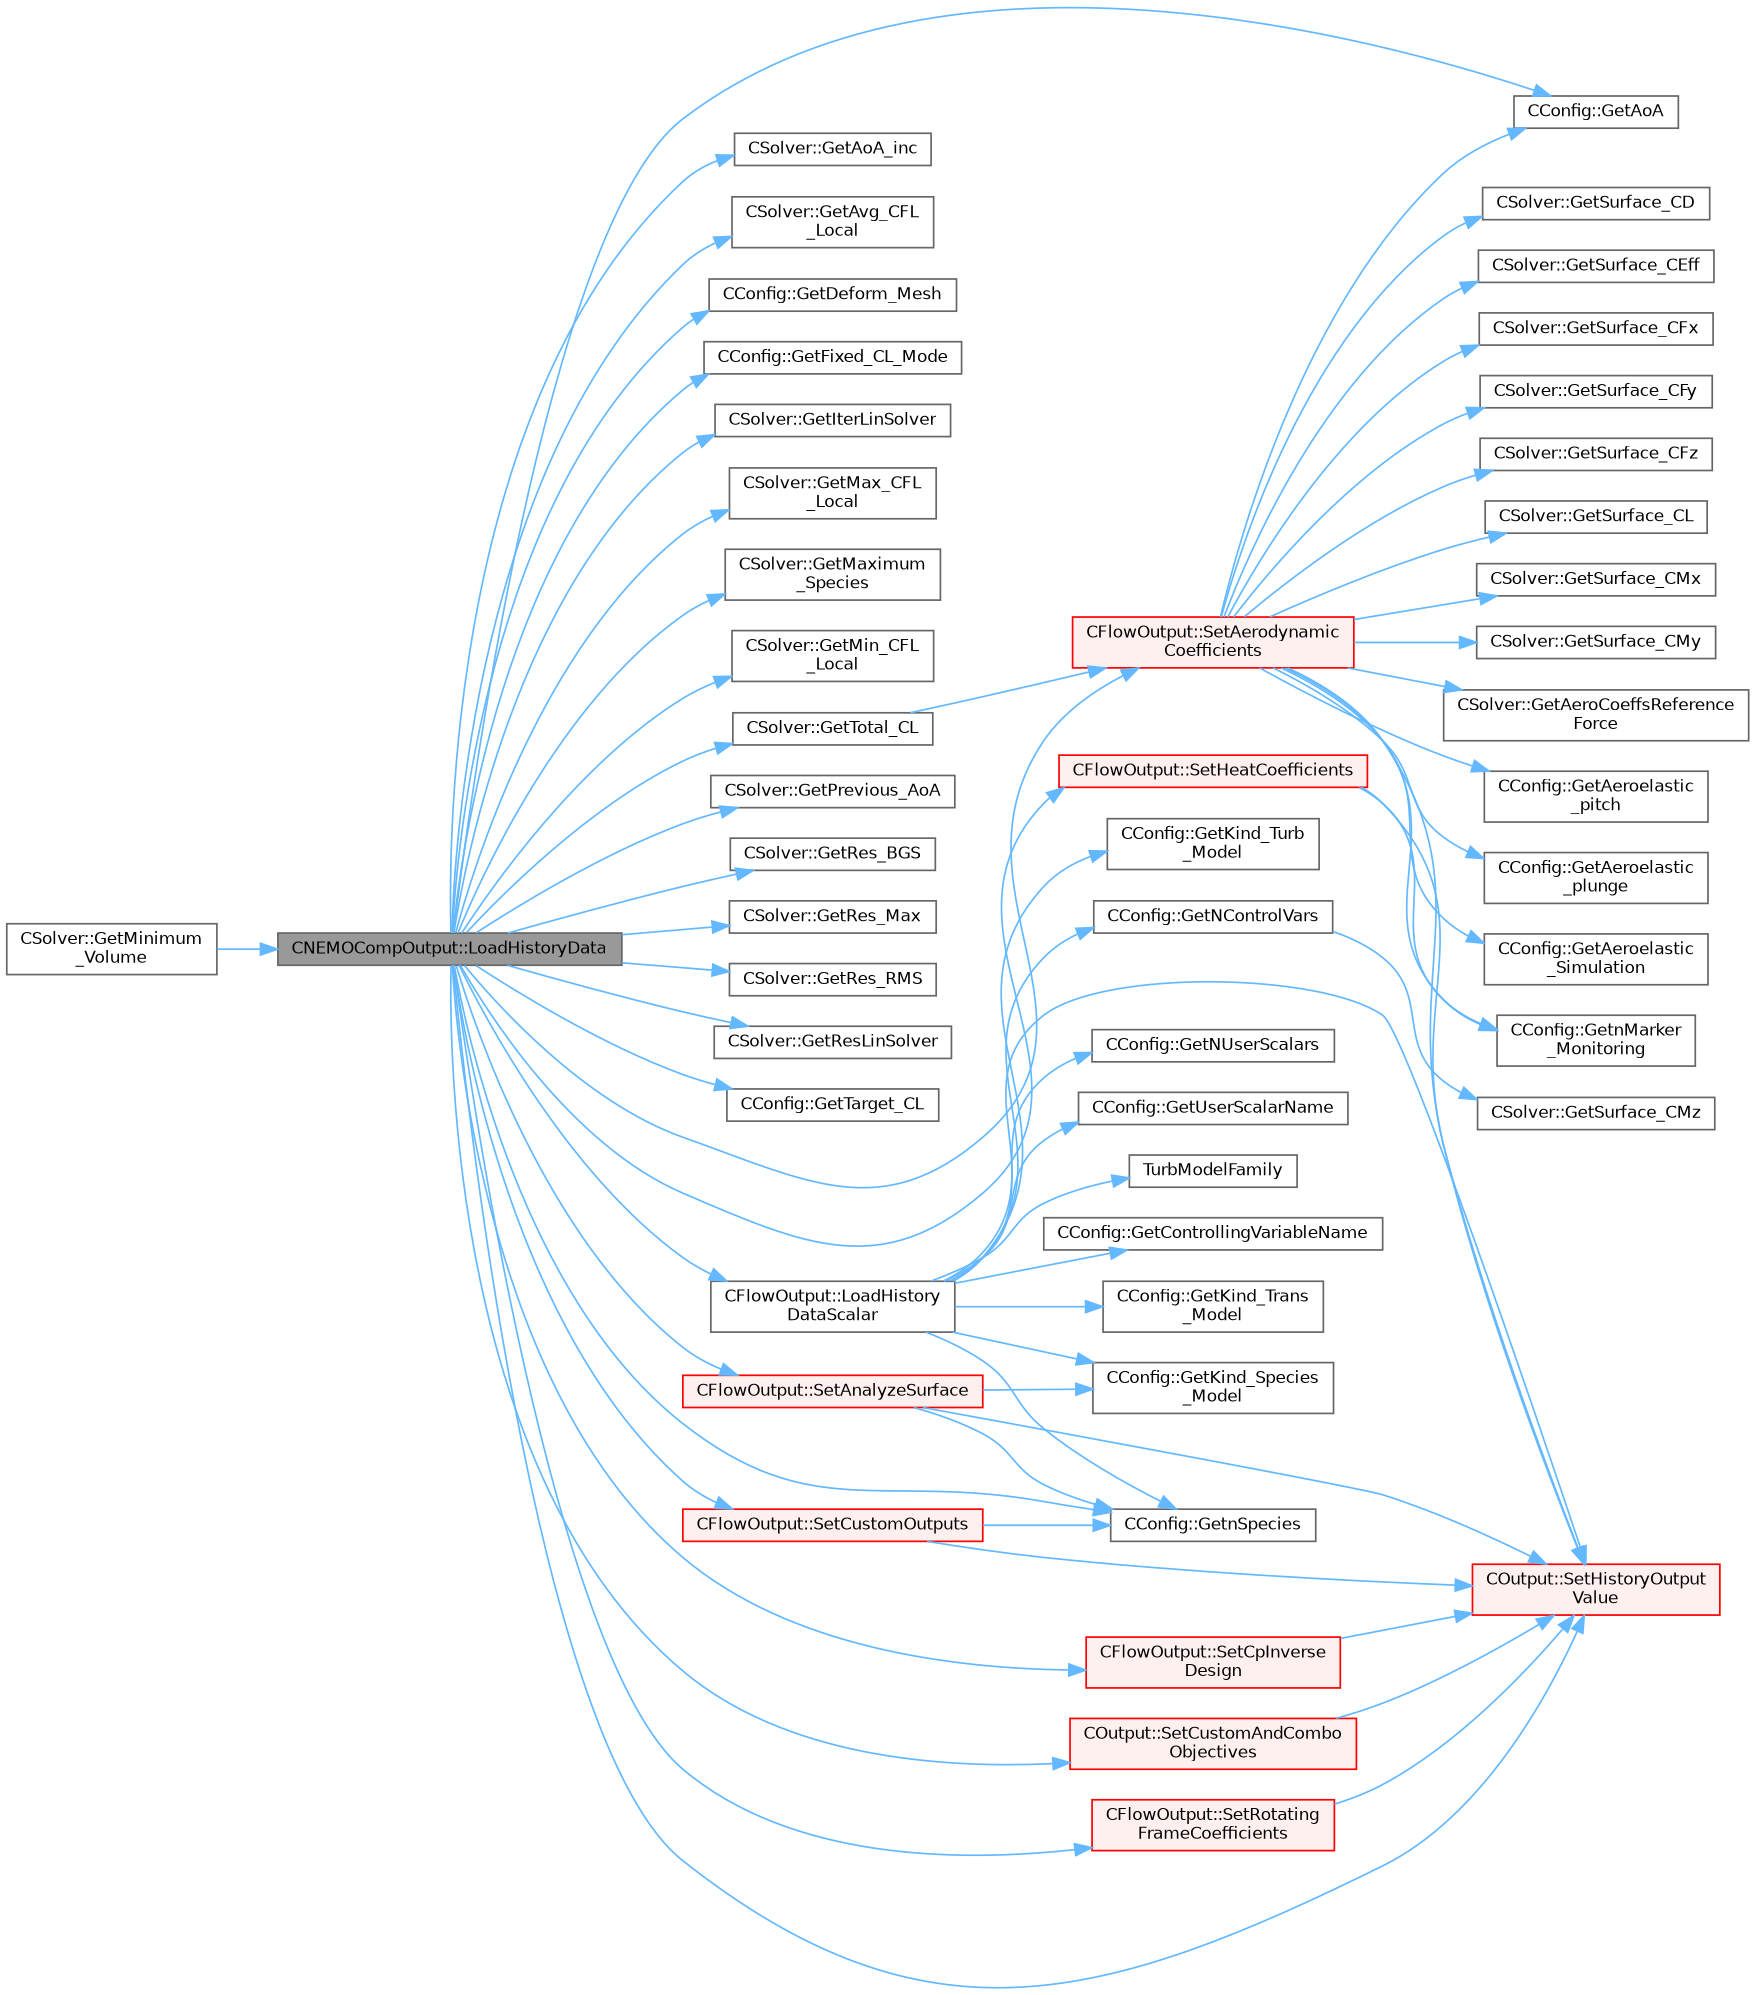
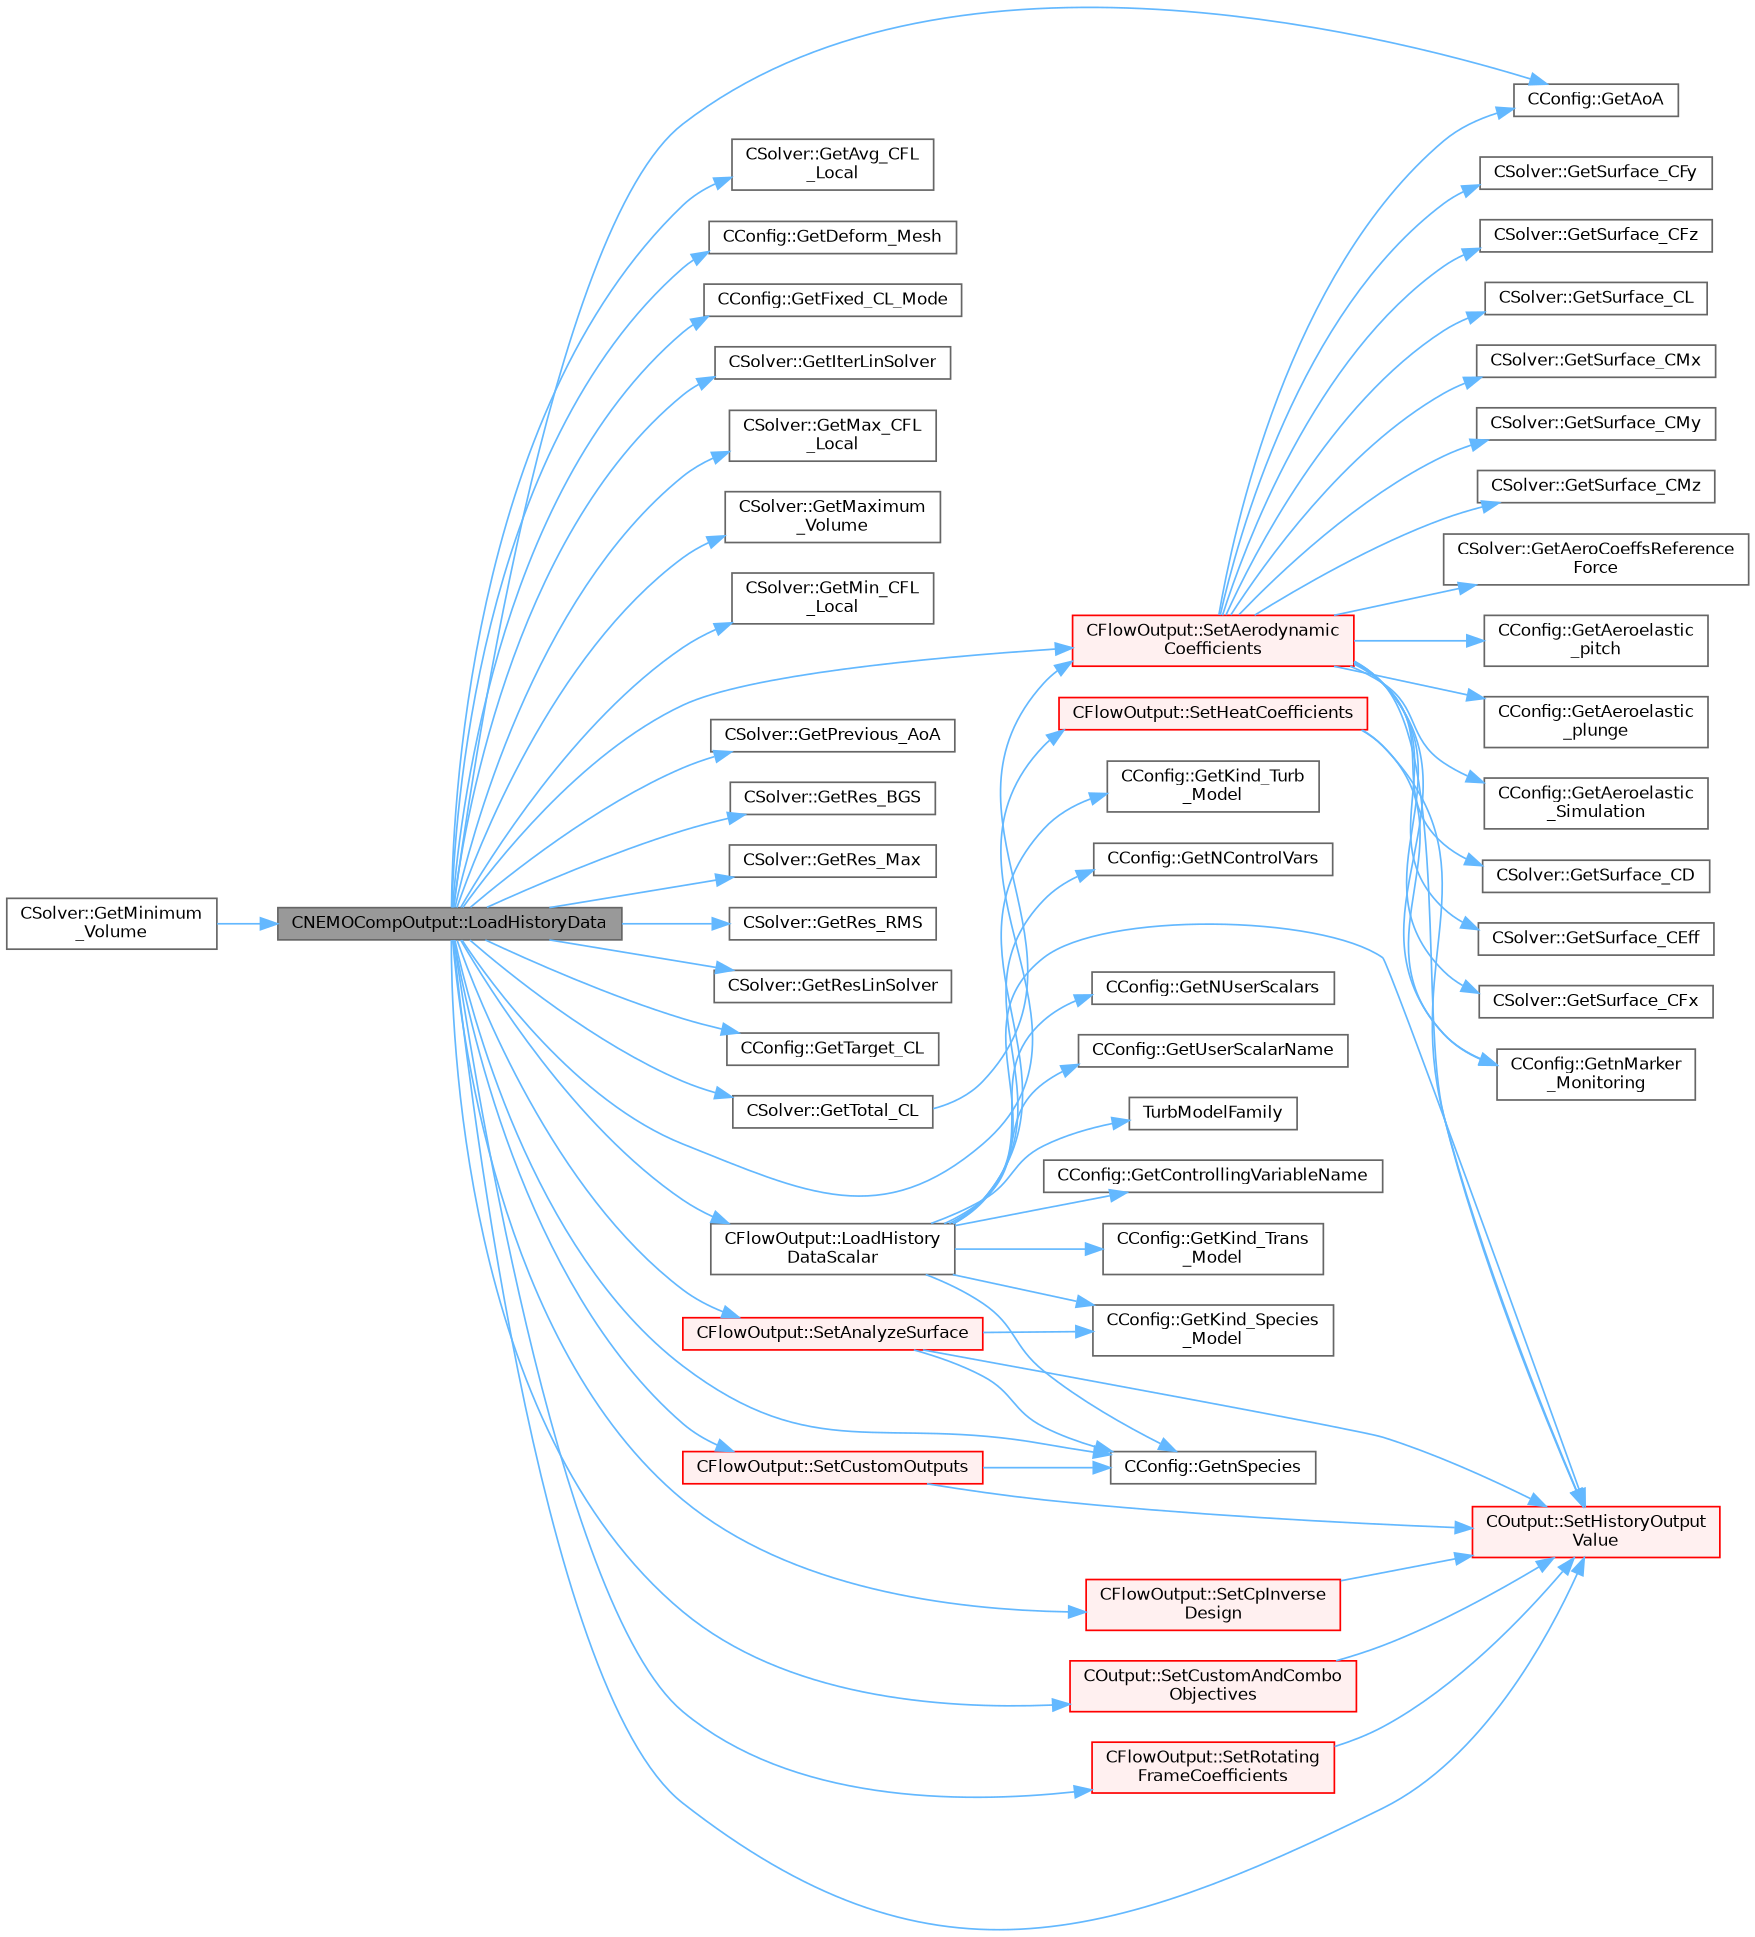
node "CSolver::GetAoA_inc": removed
node "CSolver::GetMaximum _Species": label "CSolver::GetMaximum _Species" -> "CSolver::GetMaximum _Volume"
edge "CConfig::GetNControlVars" -> "CSolver::GetSurface_CMz": now "CFlowOutput::SetAerodynamic Coefficients" -> "CSolver::GetSurface_CMz"
